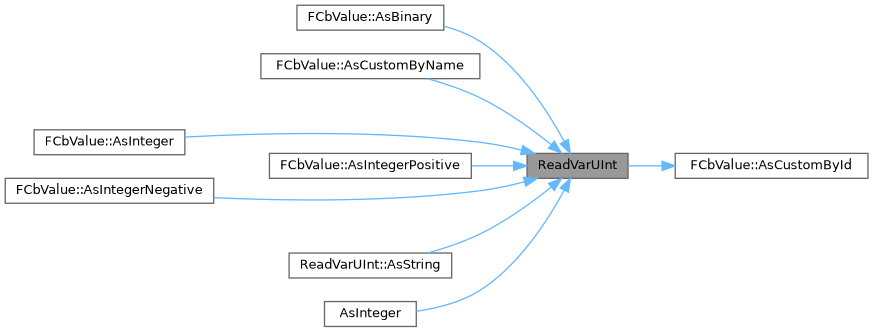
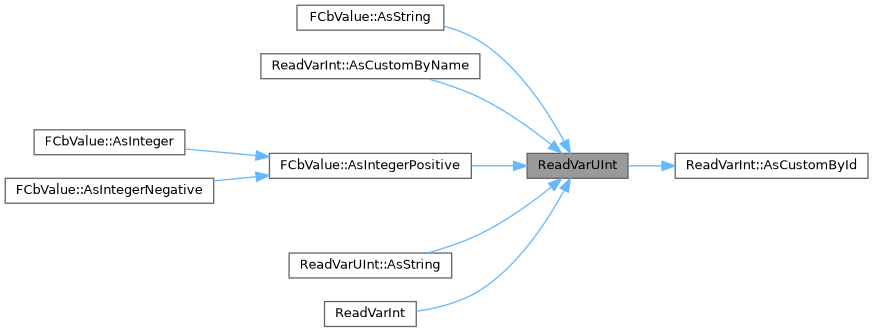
node "FCbValue::AsBinary": label "FCbValue::AsBinary" -> "FCbValue::AsString"
node "FCbValue::AsCustomByName": label "FCbValue::AsCustomByName" -> "ReadVarInt::AsCustomByName"
edge "FCbValue::AsInteger" -> "ReadVarUInt": now "FCbValue::AsInteger" -> "FCbValue::AsIntegerPositive"
node "FCbValue::AsCustomById": label "FCbValue::AsCustomById" -> "ReadVarInt::AsCustomById"
edge "FCbValue::AsIntegerNegative" -> "ReadVarUInt": now "FCbValue::AsIntegerNegative" -> "FCbValue::AsIntegerPositive"
node "AsInteger": label "AsInteger" -> "ReadVarInt"
